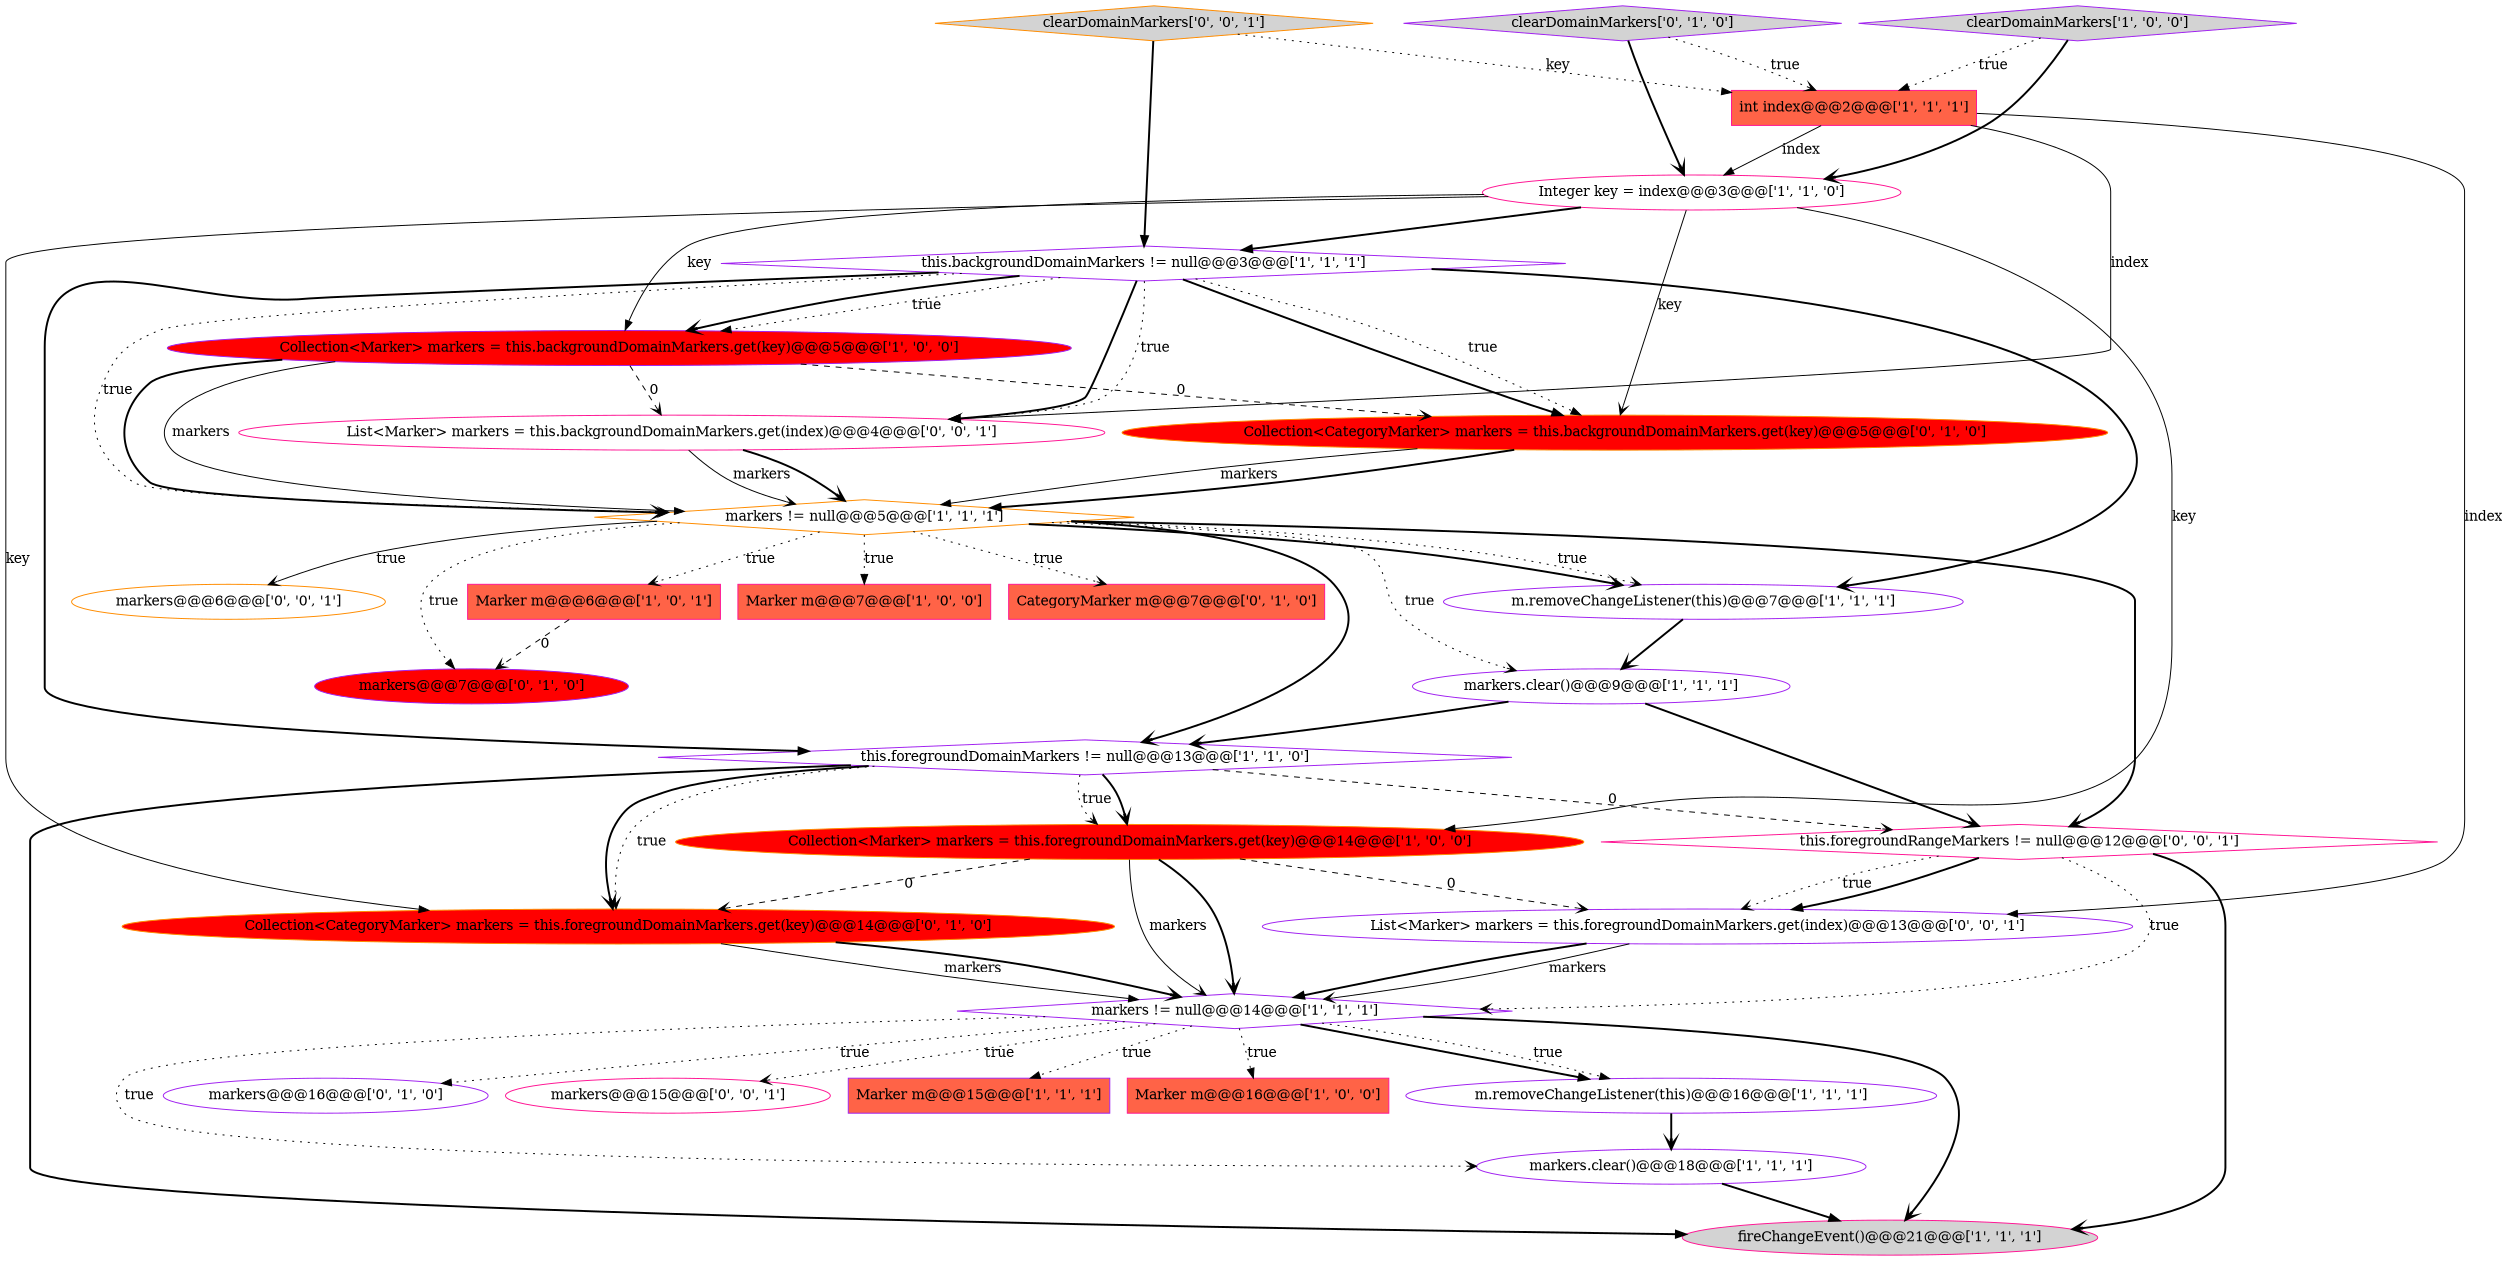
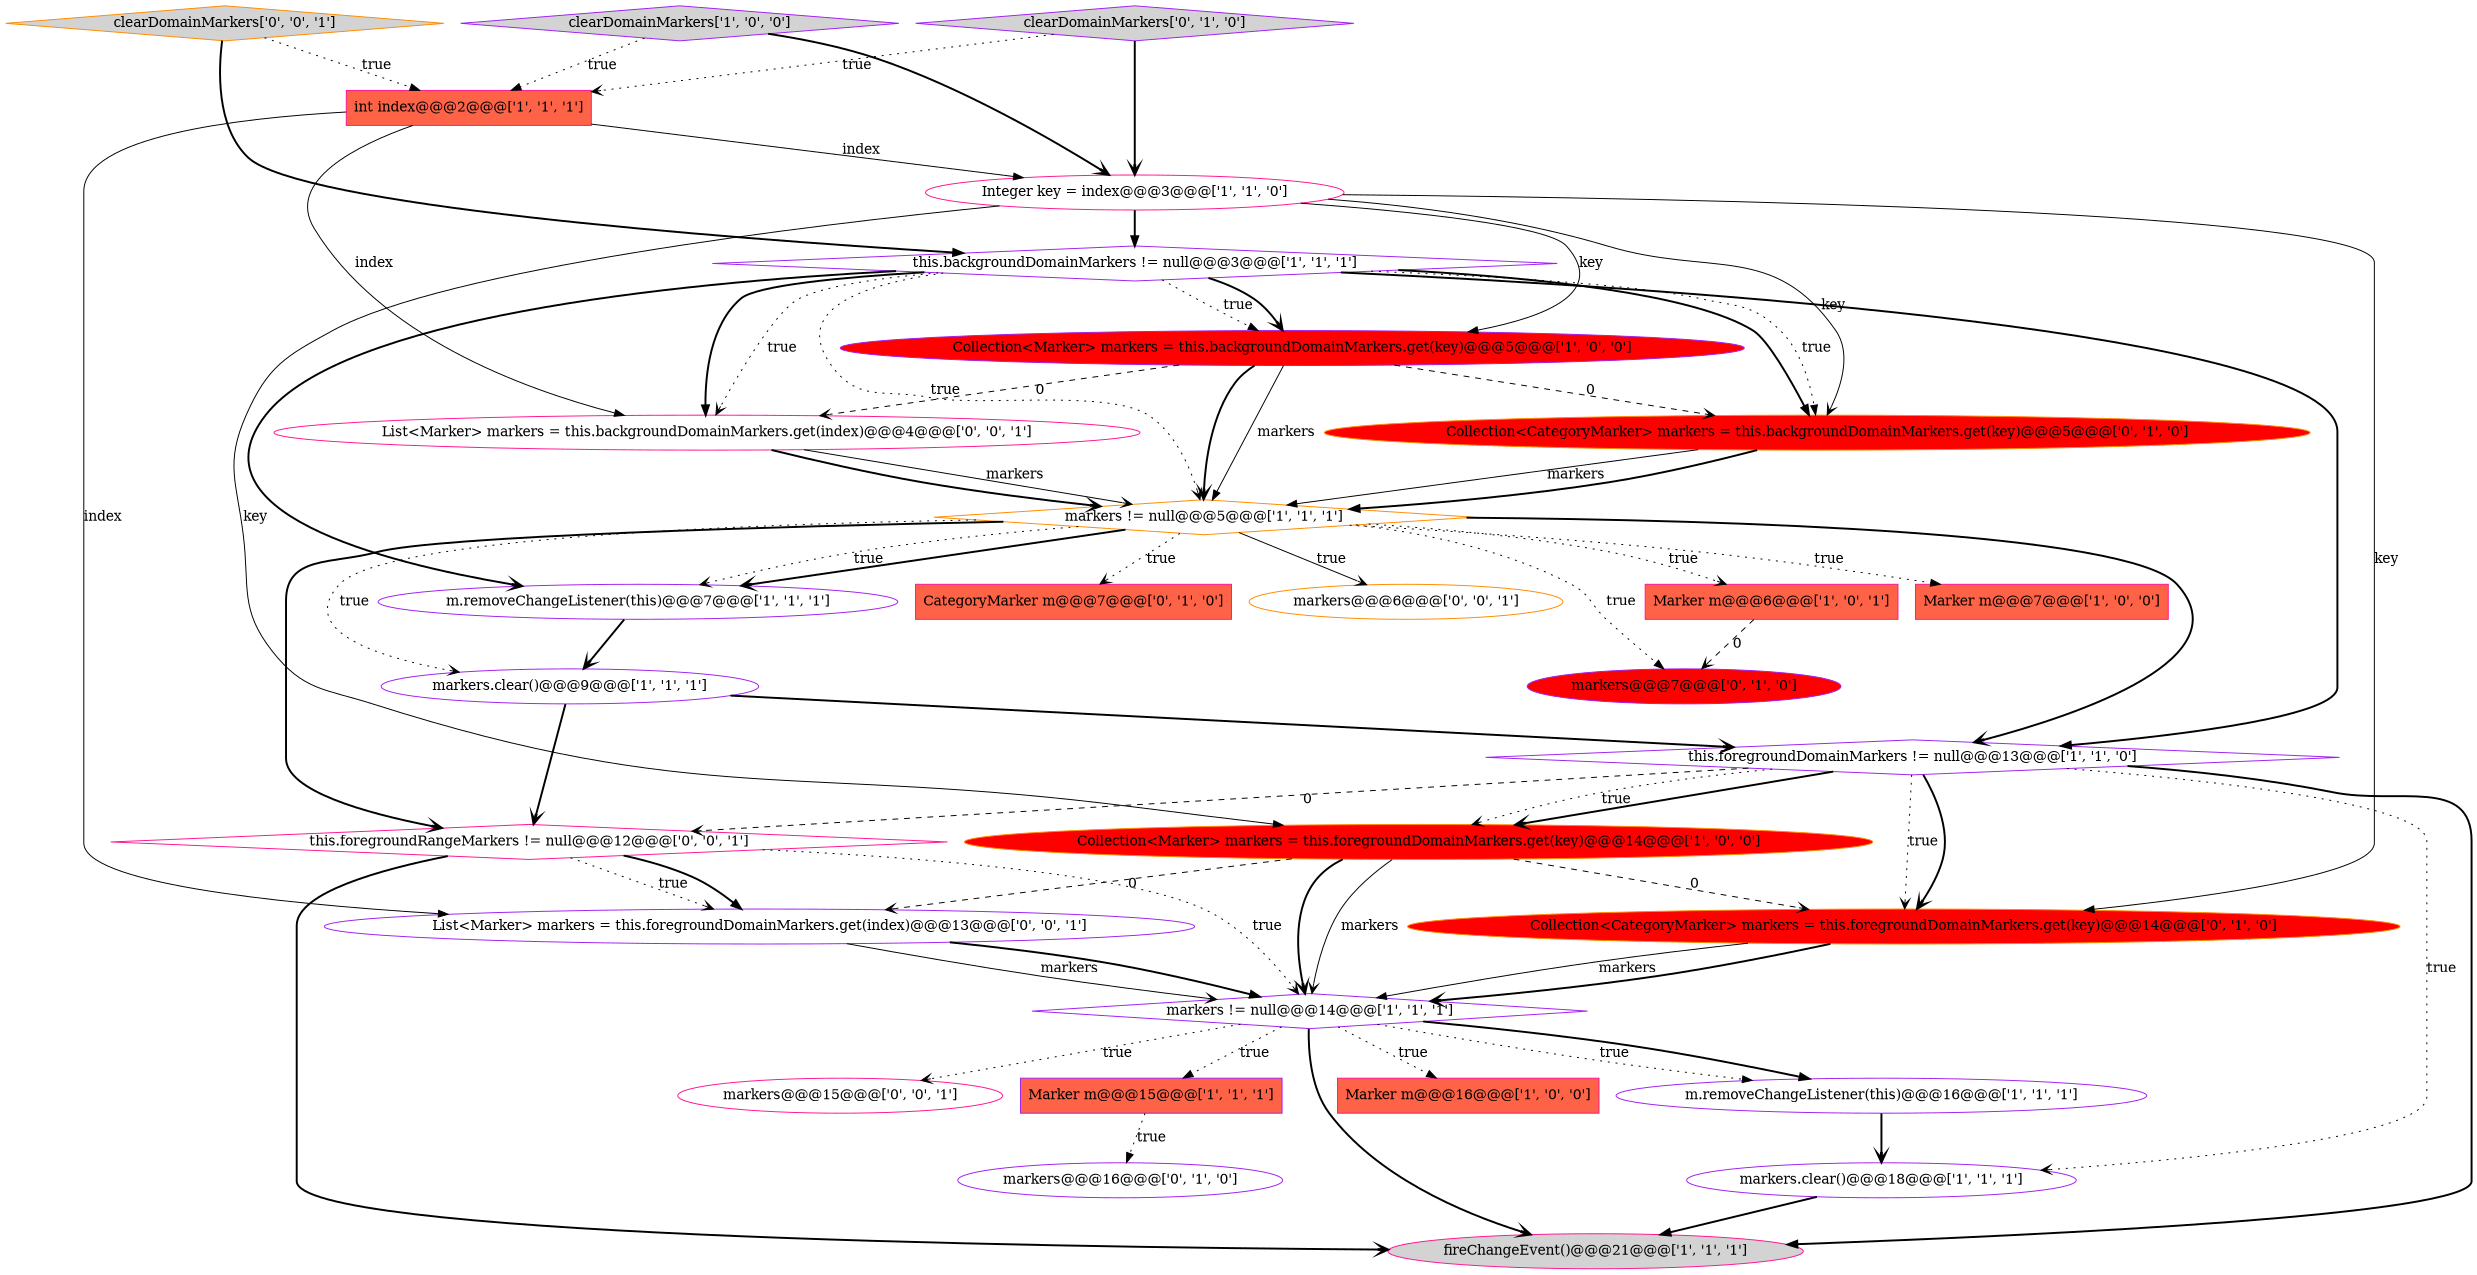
edge "clearDomainMarkers['0', '0', '1']" -> "int index@@@2@@@['1', '1', '1']": label "key" -> "true"
edge "markers != null@@@14@@@['1', '1', '1']" -> "markers@@@16@@@['0', '1', '0']": now "Marker m@@@15@@@['1', '1', '1']" -> "markers@@@16@@@['0', '1', '0']"
edge "markers != null@@@14@@@['1', '1', '1']" -> "markers.clear()@@@18@@@['1', '1', '1']": now "this.foregroundDomainMarkers != null@@@13@@@['1', '1', '0']" -> "markers.clear()@@@18@@@['1', '1', '1']"
